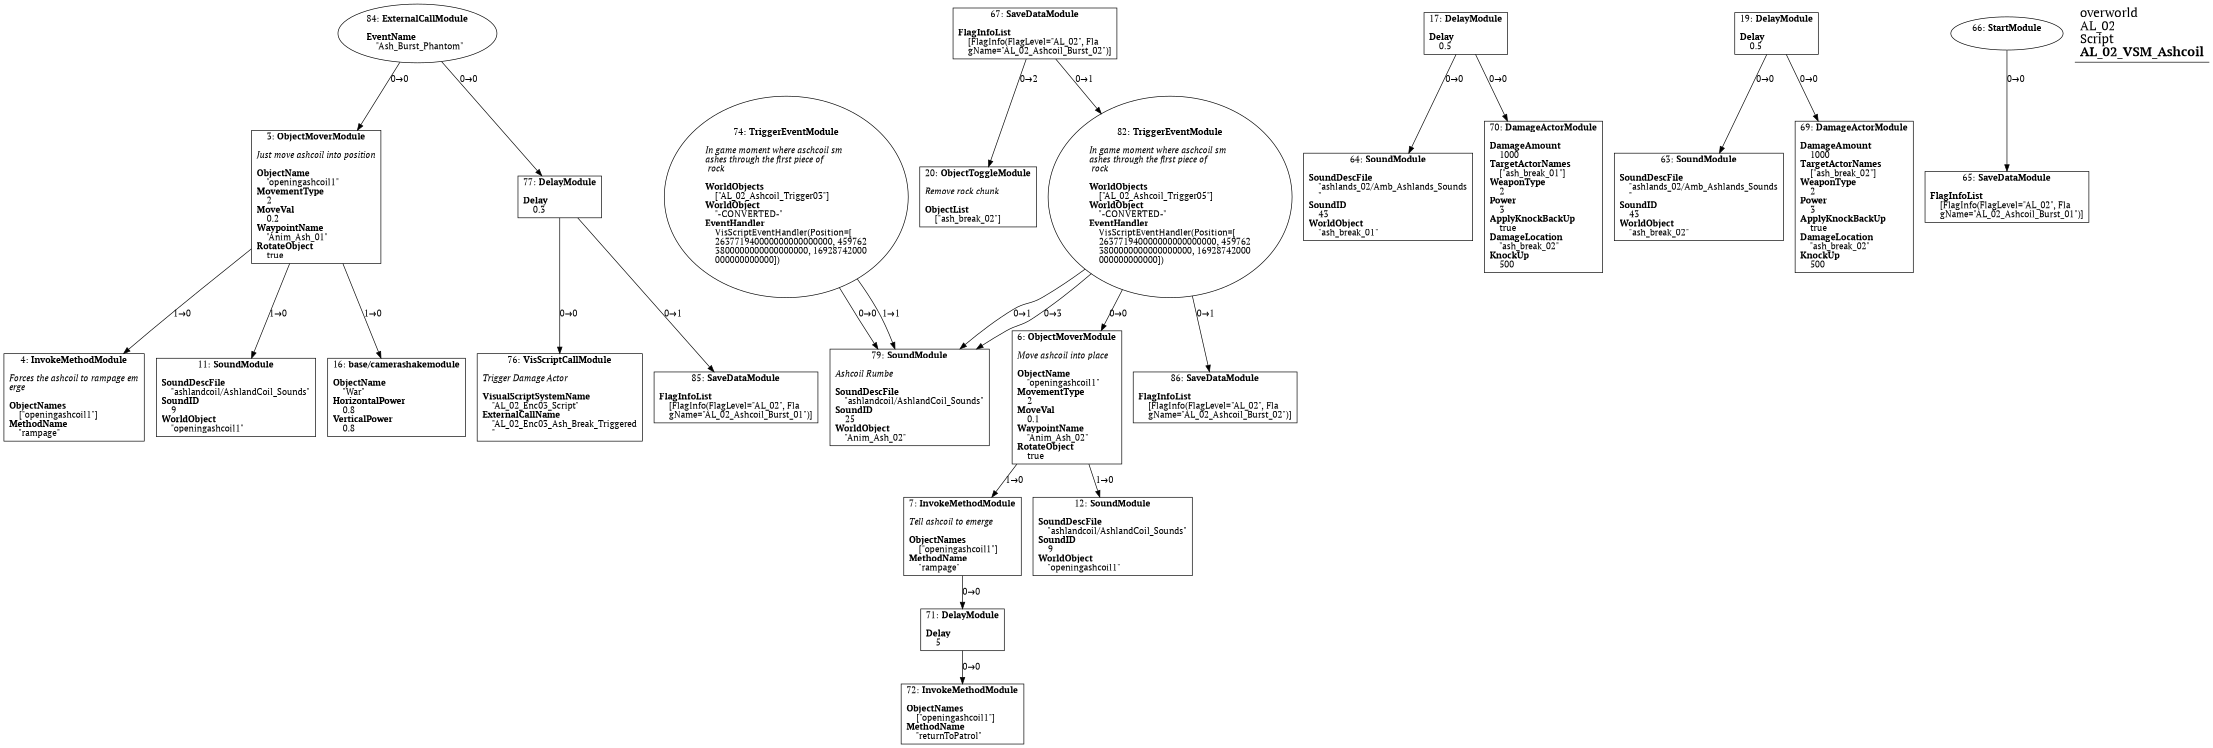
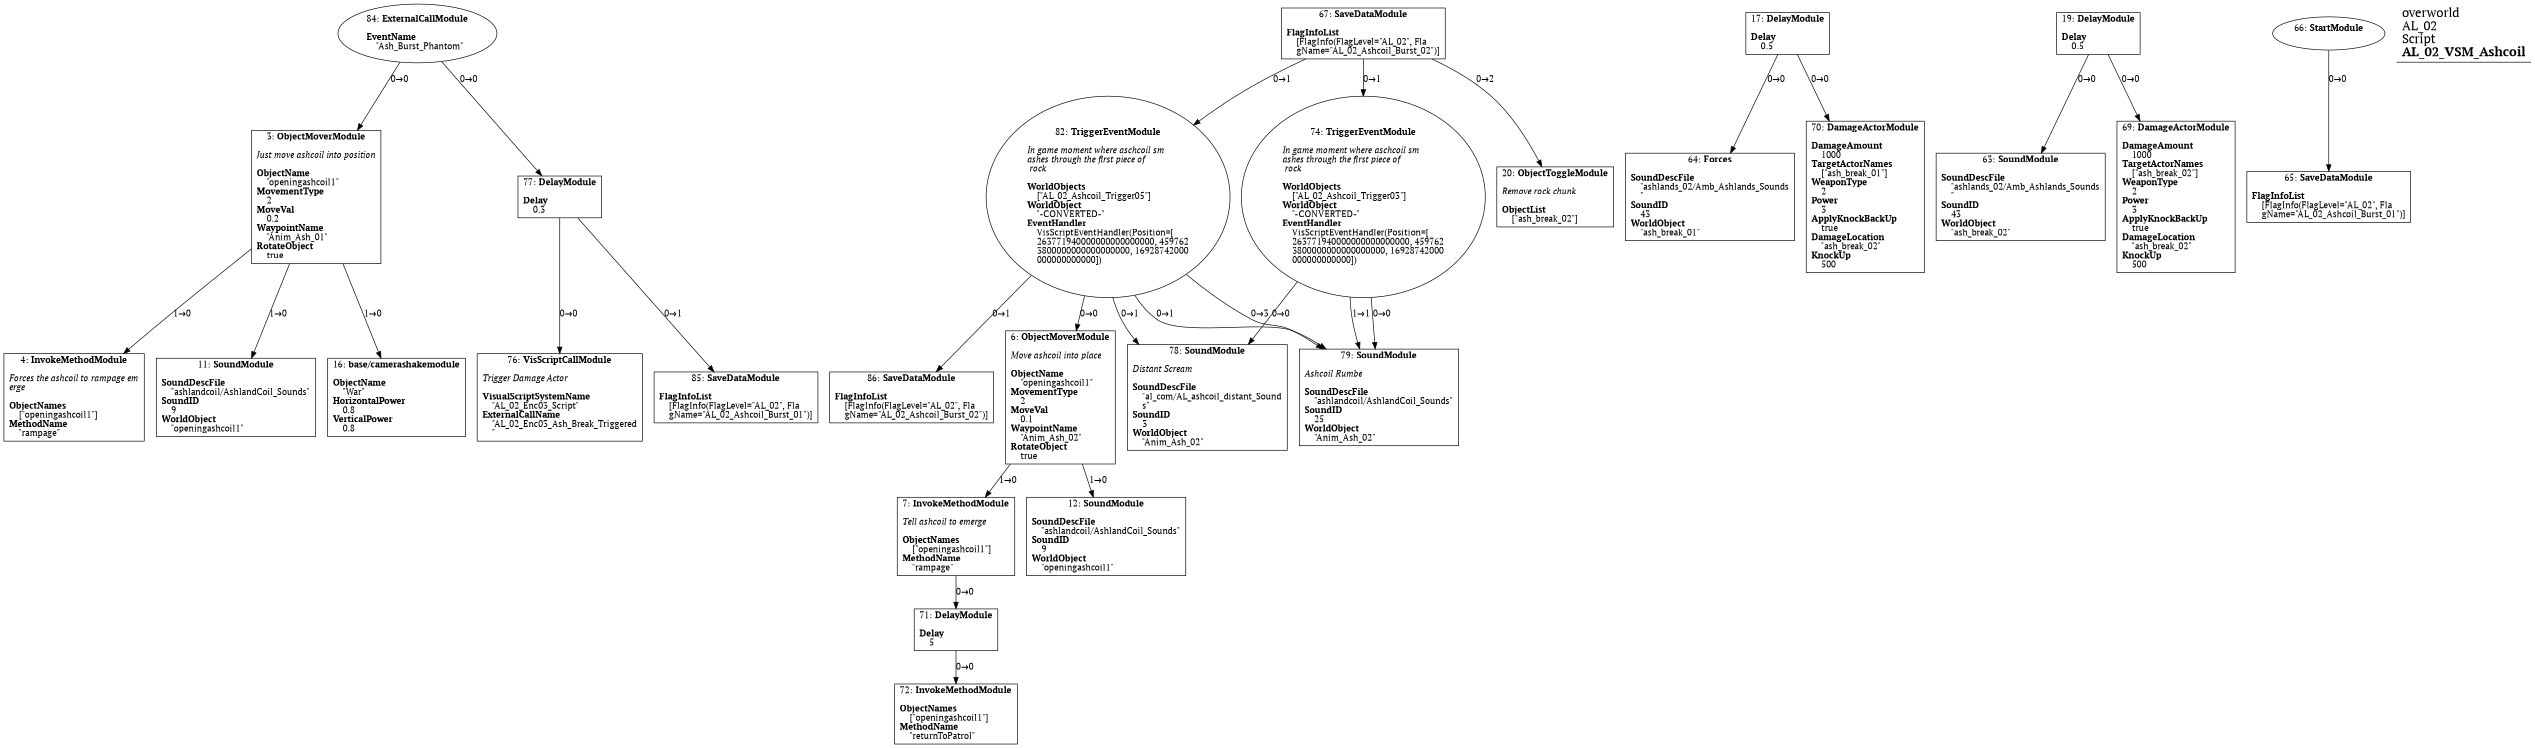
edge "67:" -> "74:": added, label "0→1"
node "64:": text "SoundModule" -> "Forces"
node "78:": added
